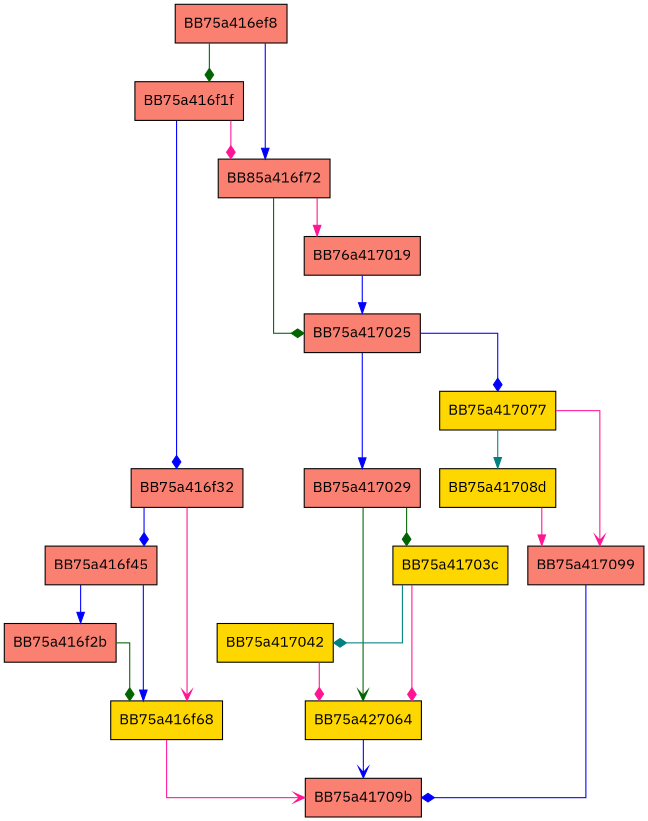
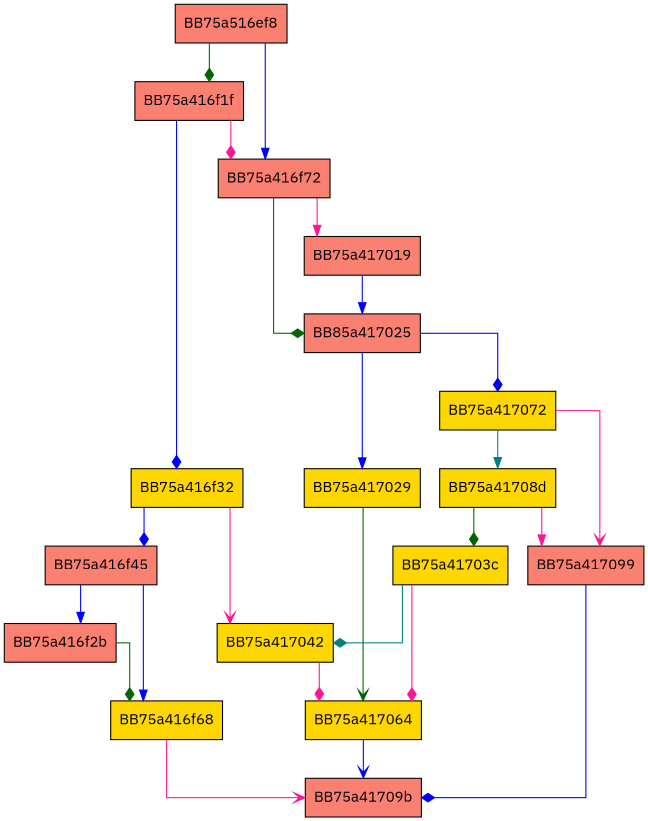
node "BB75a416ef8": label "BB75a416ef8" -> "BB75a516ef8"
node "BB85a416f72": label "BB85a416f72" -> "BB75a416f72"
node "BB76a417019": label "BB76a417019" -> "BB75a417019"
node "BB75a417025": label "BB75a417025" -> "BB85a417025"
node "BB75a417077": label "BB75a417077" -> "BB75a417072"
node "BB75a416f32": fillcolor salmon -> gold
node "BB75a417029": fillcolor salmon -> gold
edge "BB75a417029" -> "BB75a41703c": now "BB75a41708d" -> "BB75a41703c"
edge "BB75a416f32" -> "BB75a416f68": now "BB75a416f32" -> "BB75a417042"
node "BB75a427064": label "BB75a427064" -> "BB75a417064"
